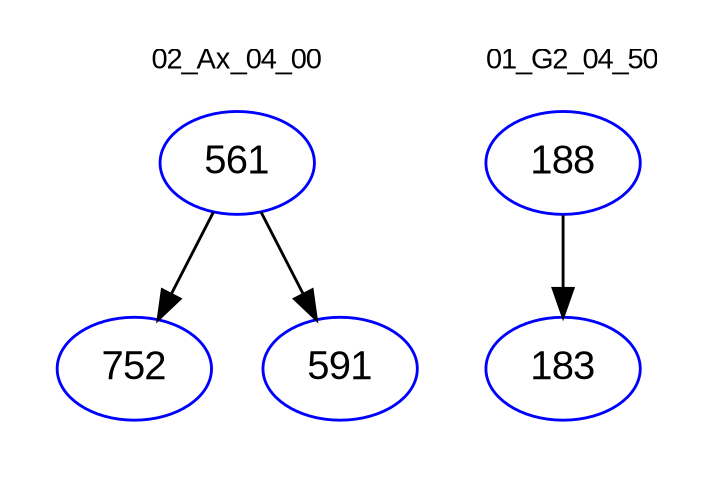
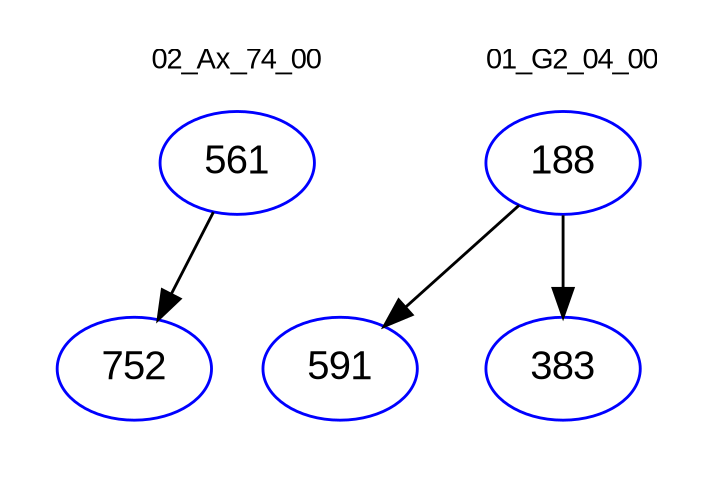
cluster "02_Ax_04_00": label "02_Ax_04_00" -> "02_Ax_74_00"
cluster "01_G2_04_50": label "01_G2_04_50" -> "01_G2_04_00"
edge "561" -> "591": now "188" -> "591"
node "183": label "183" -> "383"
